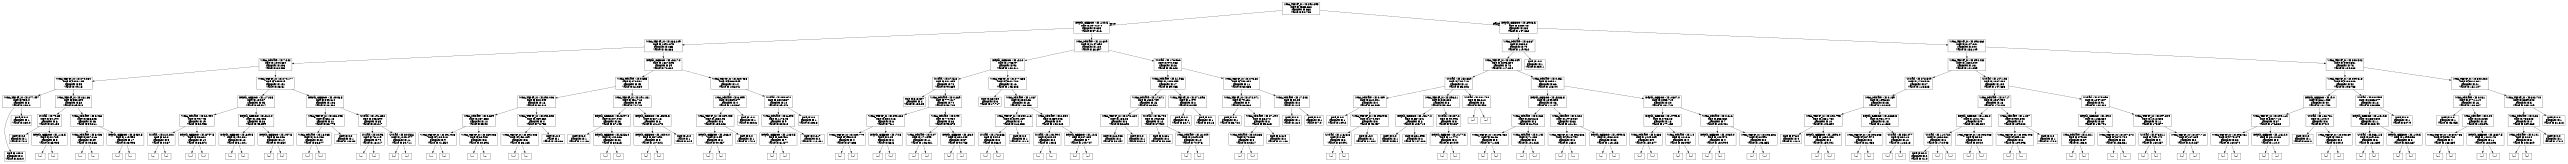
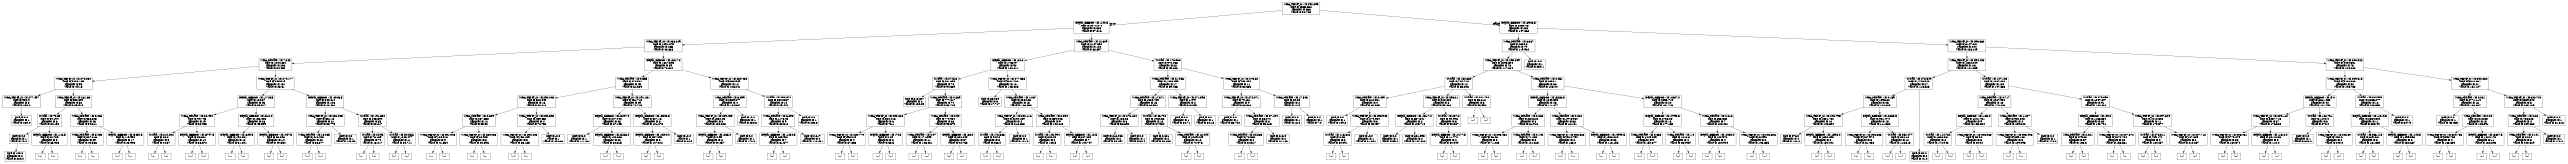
edge "WOA_TEMP_K <= 277.497 mse = 950.0 samples = 3 value = 250.0" -> "mse = 100.0 samples = 2 value = 220.0": now "mse = 0.0 samples = 1 value = 70.0" -> "mse = 100.0 samples = 2 value = 220.0"
node "SWrad <= 24.96 mse = 76.119 samples = 74 value = 18.217": label "SWrad <= 24.96 mse = 76.119 samples = 74 value = 18.217" -> "SWrad <= 24.96 mse = 76.189 samples = 74 value = 18.217"
edge "SWrad <= 114.782 mse = 1366.831 samples = 6 value = 172.943" -> "mse = 32.0 samples = 2 value = 41.0": now "SWrad <= 278.549 mse = 1746.526 samples = 27 value = 118.625" -> "mse = 32.0 samples = 2 value = 41.0"
